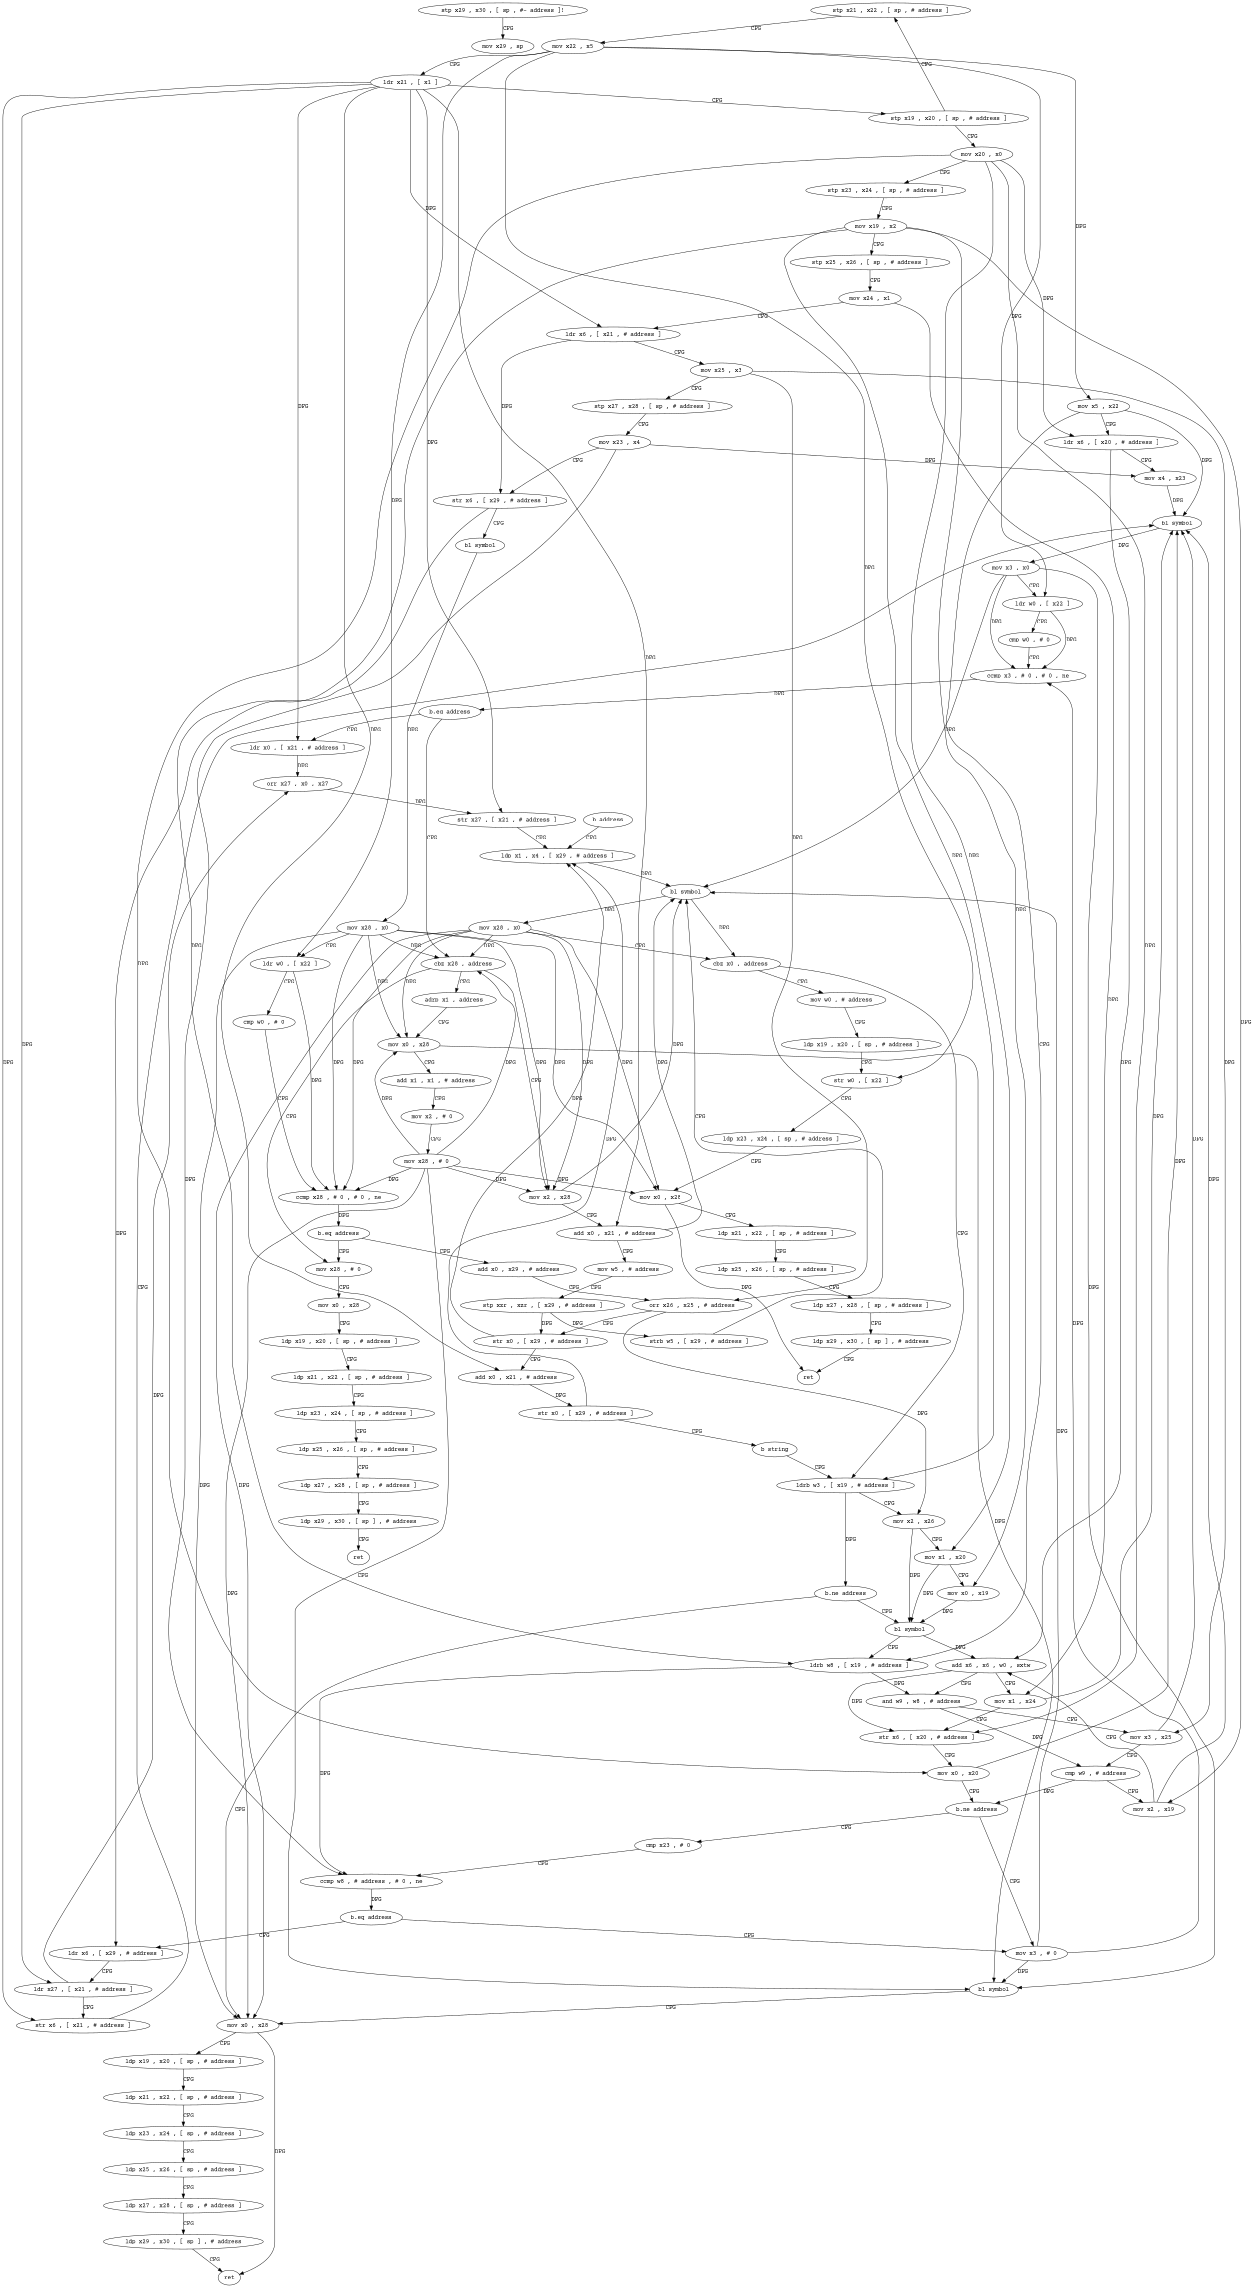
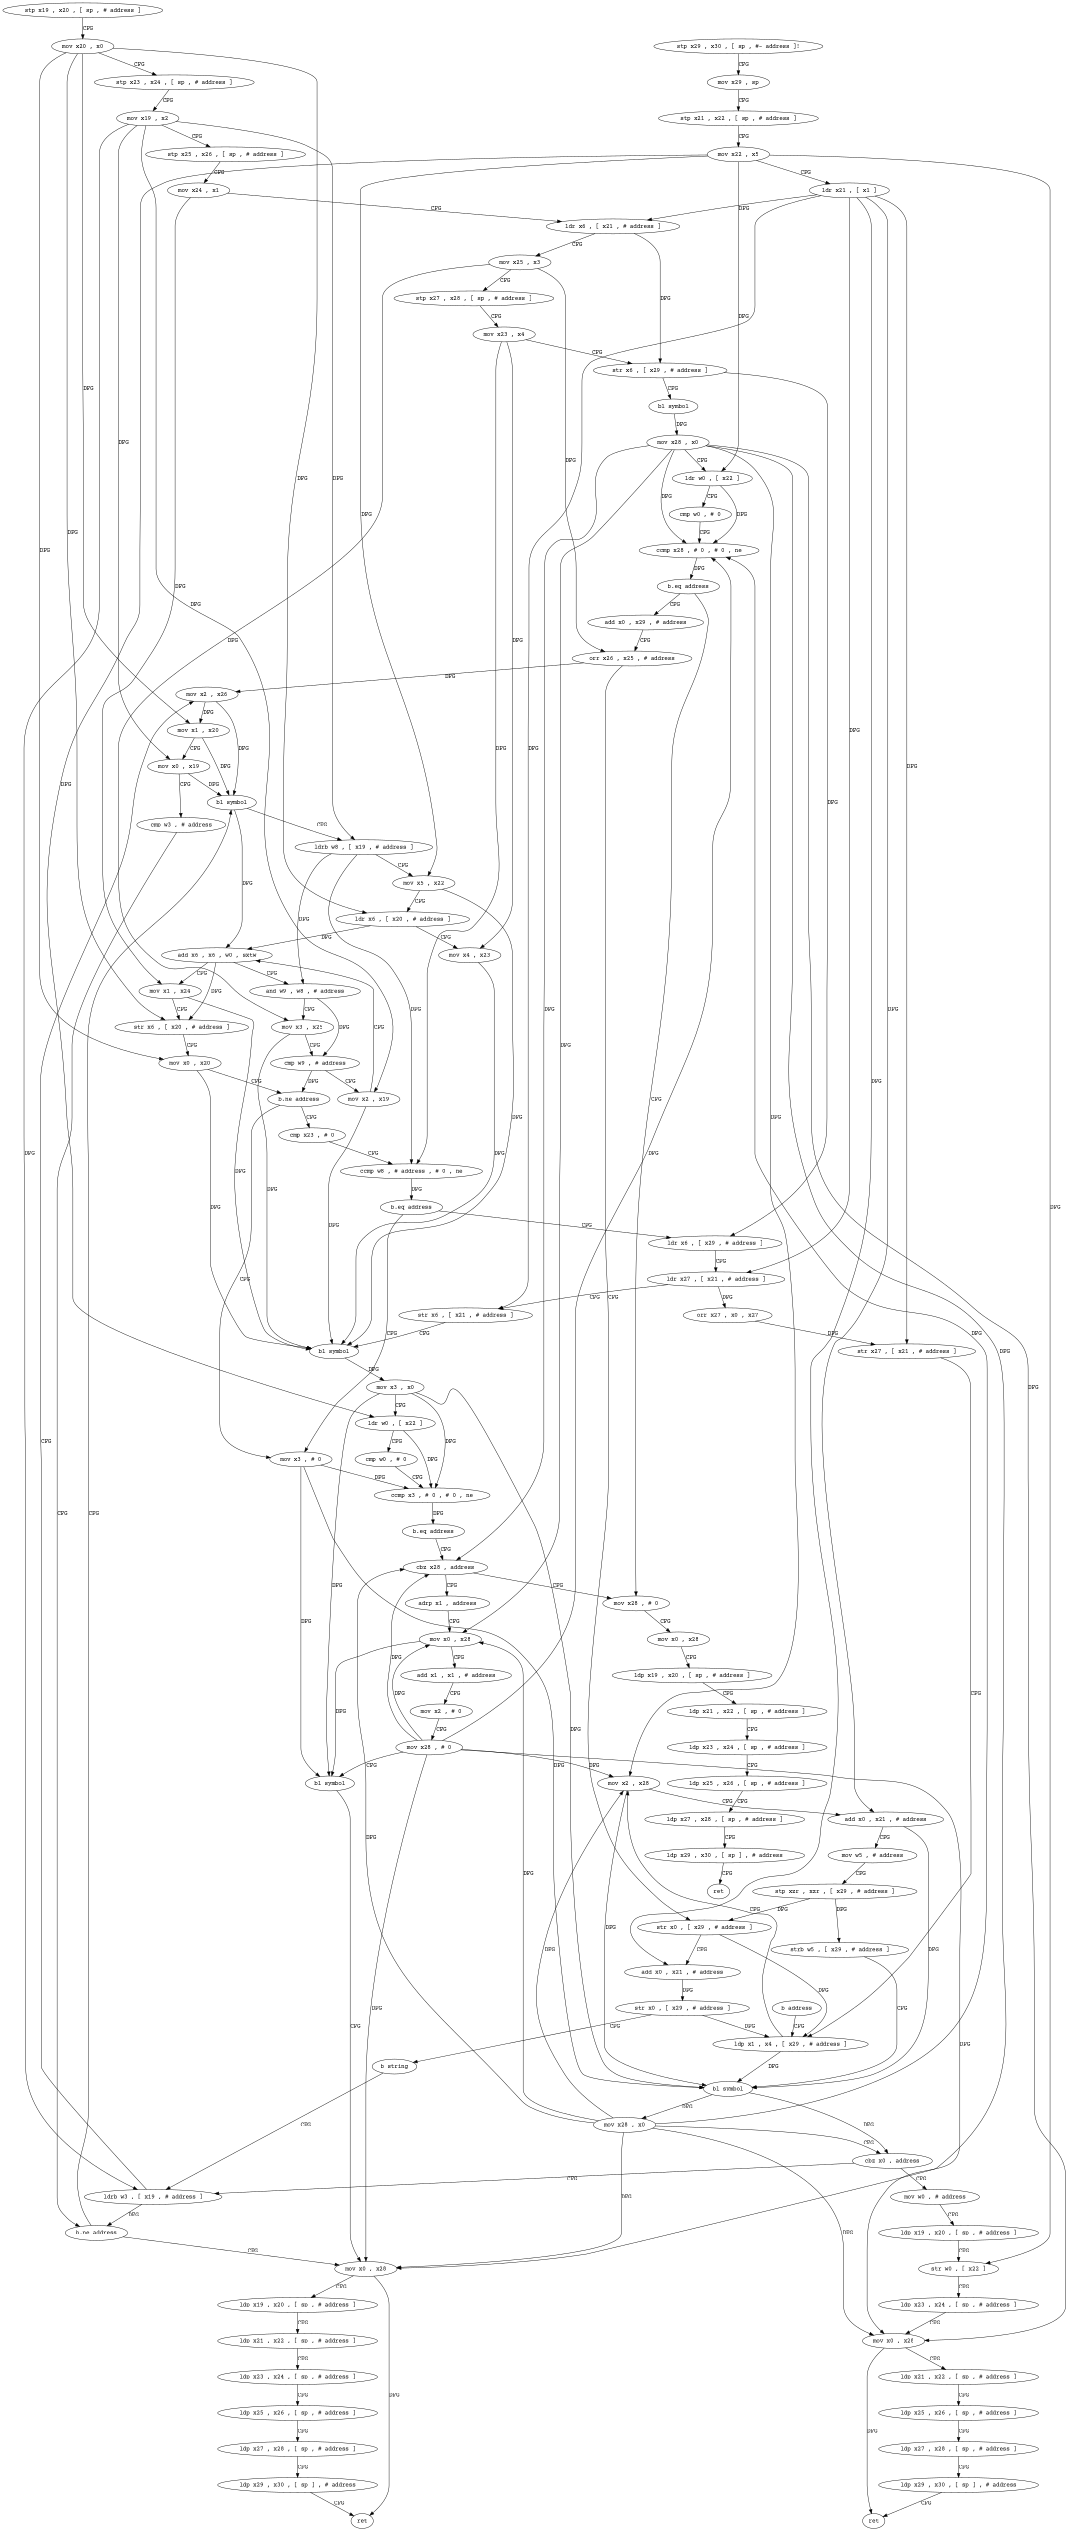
edge "stp x19 , x20 , [ sp , # address ]" -> "stp x21 , x22 , [ sp , # address ]": now "mov x29 , sp" -> "stp x21 , x22 , [ sp , # address ]"
edge "ldr x21 , [ x1 ]" -> "stp x19 , x20 , [ sp , # address ]": removed, label "CFG"
node "ldr x0 , [ x21 , # address ]": removed
node "cmp w3 , # address": added
edge "mov x5 , x22" -> "ldrb w8 , [ x19 , # address ]": reversed
edge "cbz x28 , address" -> "mov x2 , x28": now "ldp x1 , x4 , [ x29 , # address ]" -> "mov x2 , x28"
edge "mov x2 , x26" -> "mov x1 , x20": label "CFG" -> "DFG"
